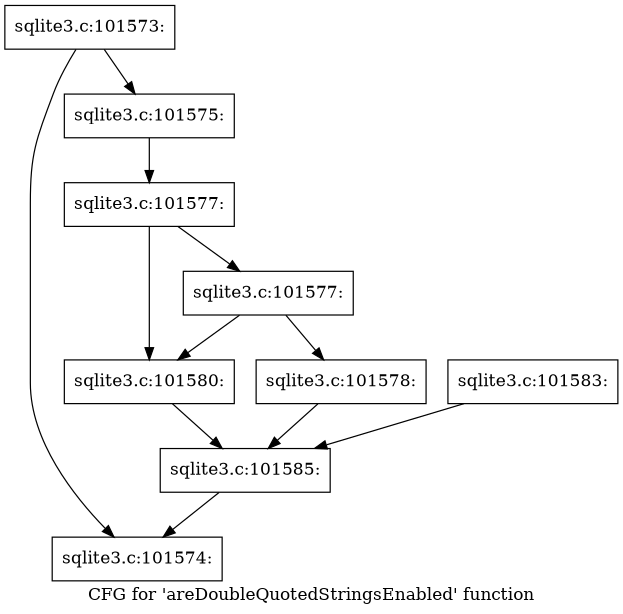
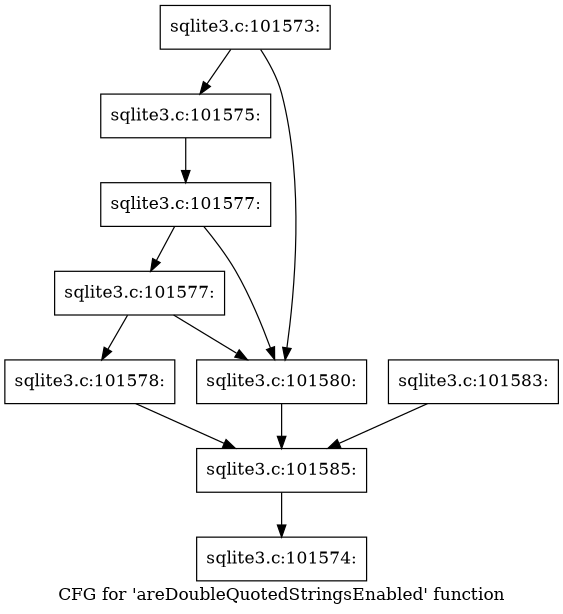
edge "sqlite3.c:101573:" -> "sqlite3.c:101574:": now "sqlite3.c:101573:" -> "sqlite3.c:101580:"
